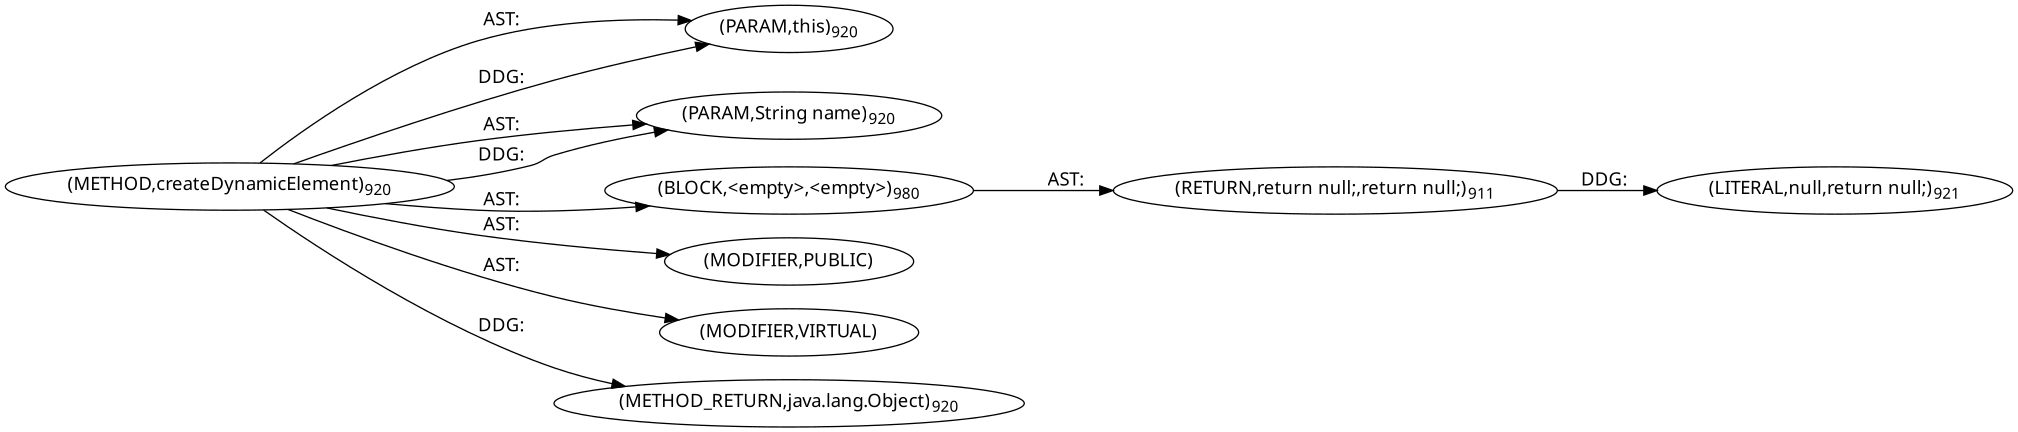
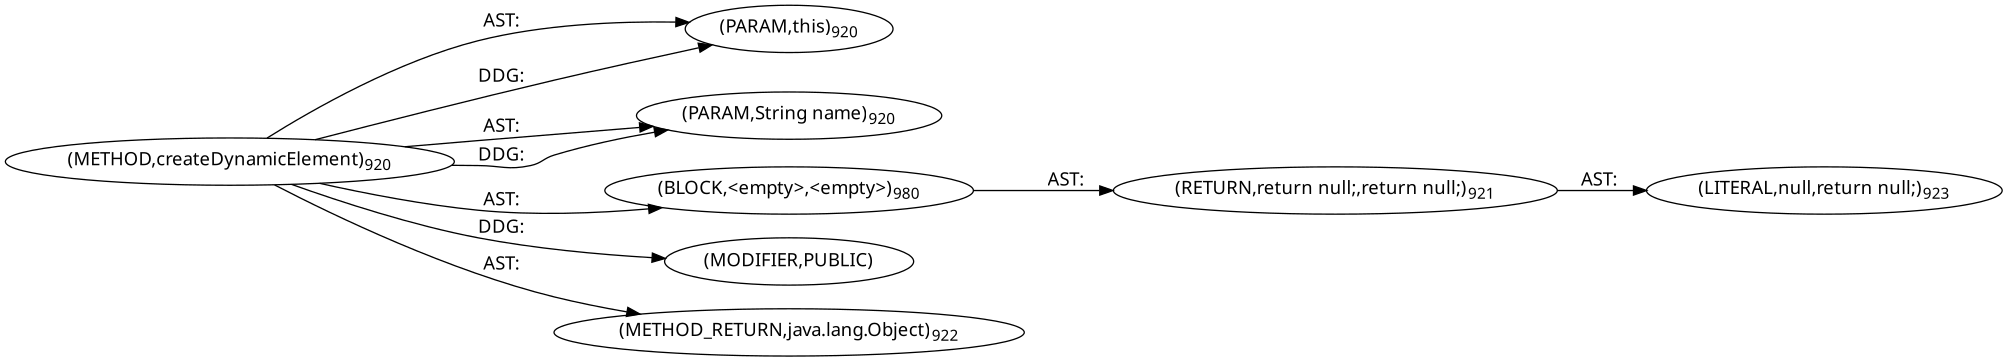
edge "(RETURN,return null;,return null;)" -> "(LITERAL,null,return null;)": label "DDG: " -> "AST: "
node "(RETURN,return null;,return null;)": text "911" -> "921"
node "(LITERAL,null,return null;)": text "921" -> "923"
edge "(METHOD,createDynamicElement)" -> "(MODIFIER,PUBLIC)": label "AST: " -> "DDG: "
edge "(METHOD,createDynamicElement)" -> "(METHOD_RETURN,java.lang.Object)": label "DDG: " -> "AST: "
node "(MODIFIER,VIRTUAL)": removed
node "(METHOD_RETURN,java.lang.Object)": text "920" -> "922"
